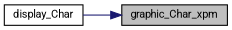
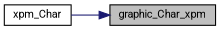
node "display_Char": label "display_Char" -> "xpm_Char"
